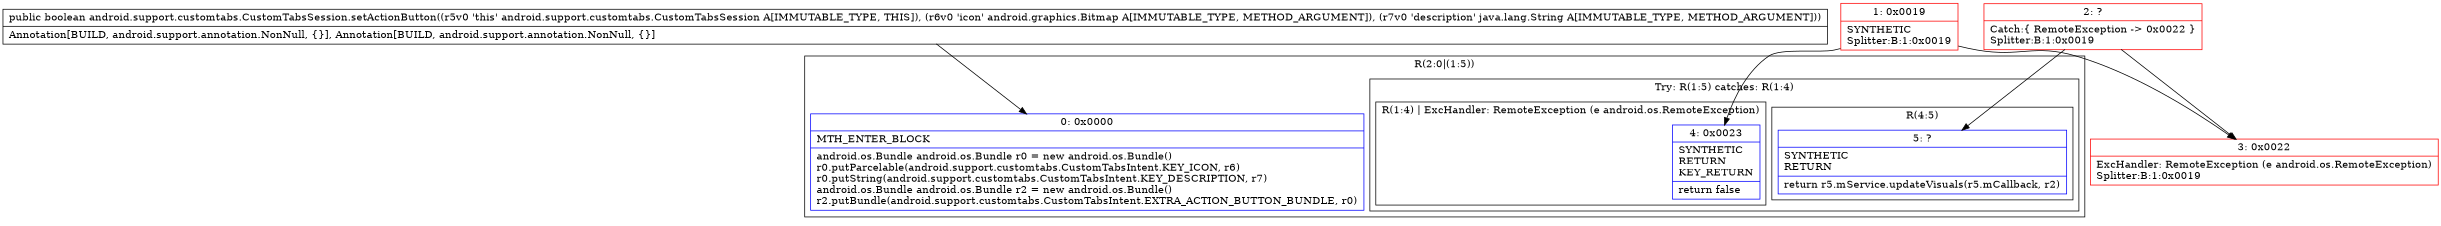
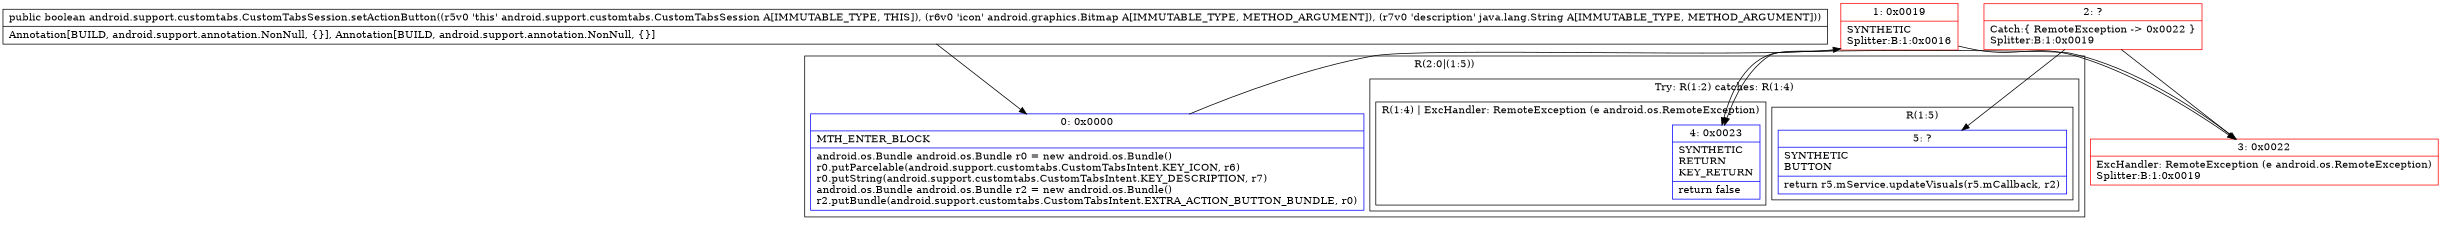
node "1: 0x0019": text "Splitter:B:1:0x0019" -> "Splitter:B:1:0x0016"
edge "3: 0x0022" -> "4: 0x0023": added
edge "0: 0x0000" -> "1: 0x0019": added
cluster "Try: R(1:5) catches: R(1:4)": label "Try: R(1:5) catches: R(1:4)" -> "Try: R(1:2) catches: R(1:4)"
cluster "R(4:5)": label "R(4:5)" -> "R(1:5)"
node "5: ?": text "RETURN" -> "BUTTON"
